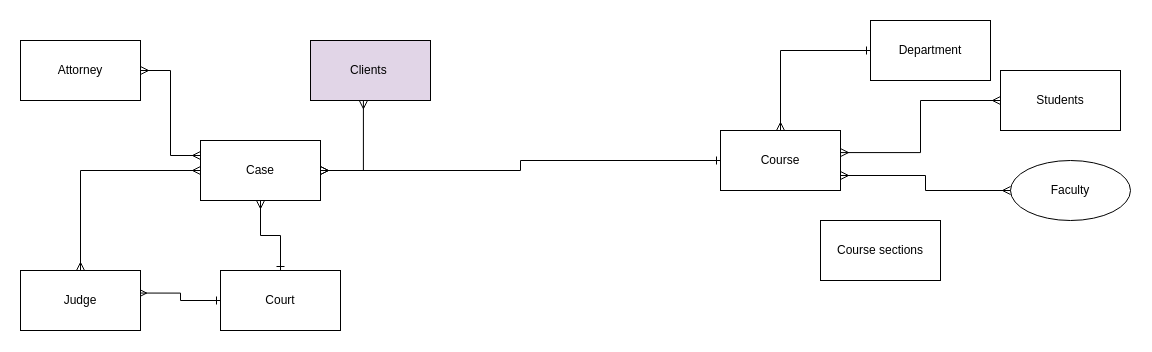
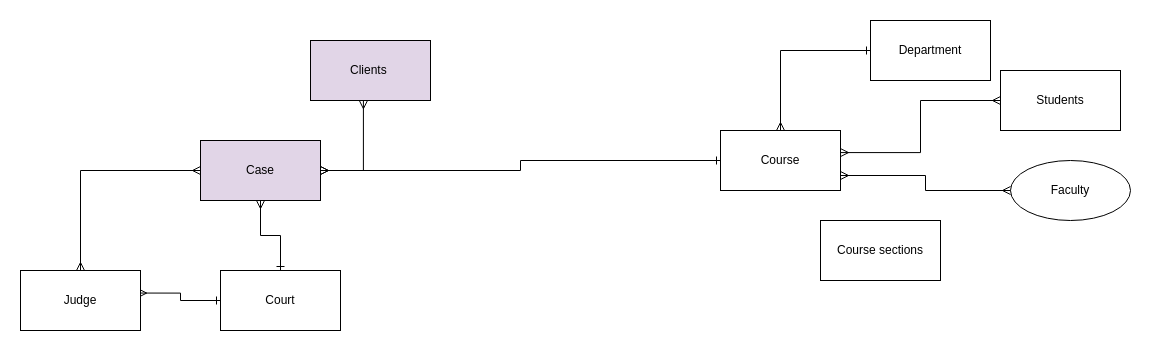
node "Attorney": removed
edge "Attorney" -- "Case": removed
node "Case": fillcolor #ffffff -> #e1d5e7
